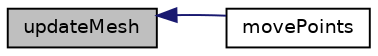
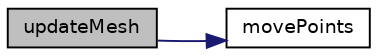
edge "movePoints" -> "updateMesh": reversed
